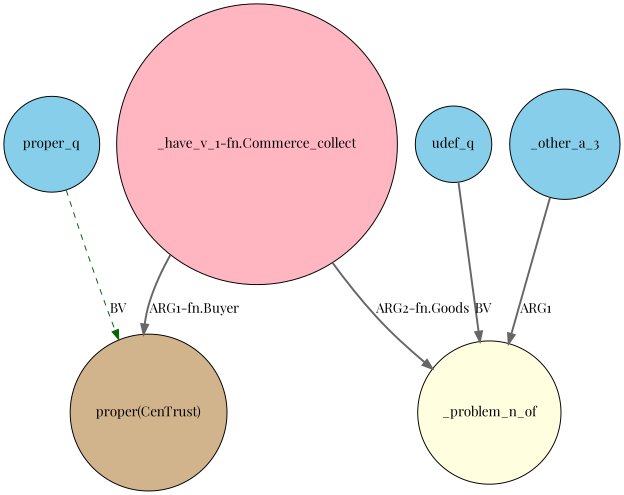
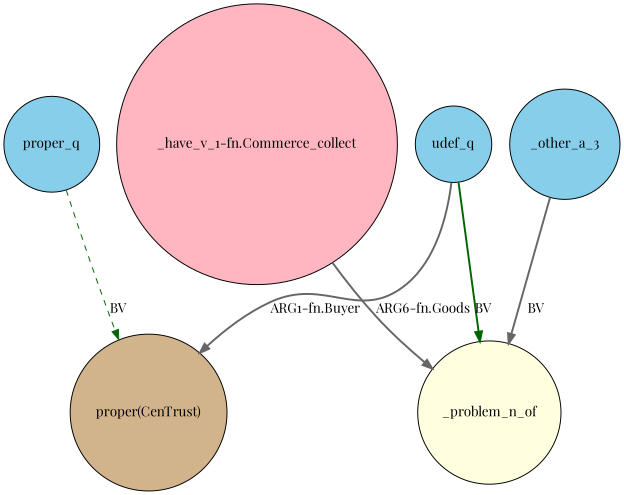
edge "udef_q" -> "_problem_n_of": color gray40 -> darkgreen
edge "_have_v_1-fn.Commerce_collect" -> "proper(CenTrust)": now "udef_q" -> "proper(CenTrust)"
edge "_have_v_1-fn.Commerce_collect" -> "_problem_n_of": label "ARG2-fn.Goods" -> "ARG6-fn.Goods"
edge "_other_a_3" -> "_problem_n_of": label "ARG1" -> "BV"
